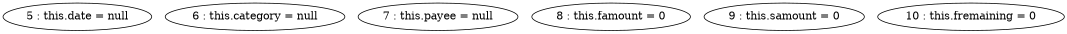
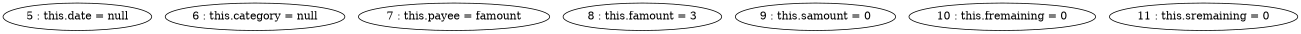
node "7 : this.payee = null": label "7 : this.payee = null" -> "7 : this.payee = famount"
node "8 : this.famount = 0": label "8 : this.famount = 0" -> "8 : this.famount = 3"
node "11 : this.sremaining = 0": added
